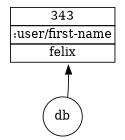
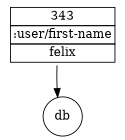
edge "db" -> "343": reversed
